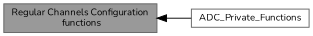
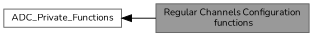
edge "ADC_Private_Functions" -> "Regular Channels Configuration functions": reversed
